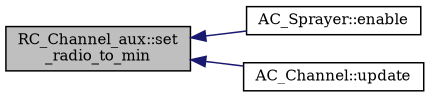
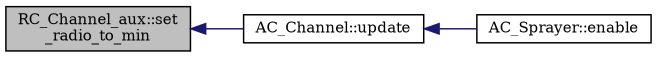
edge "AC_Sprayer::enable" -> "RC_Channel_aux::set _radio_to_min": now "AC_Sprayer::enable" -> "AC_Channel::update"
